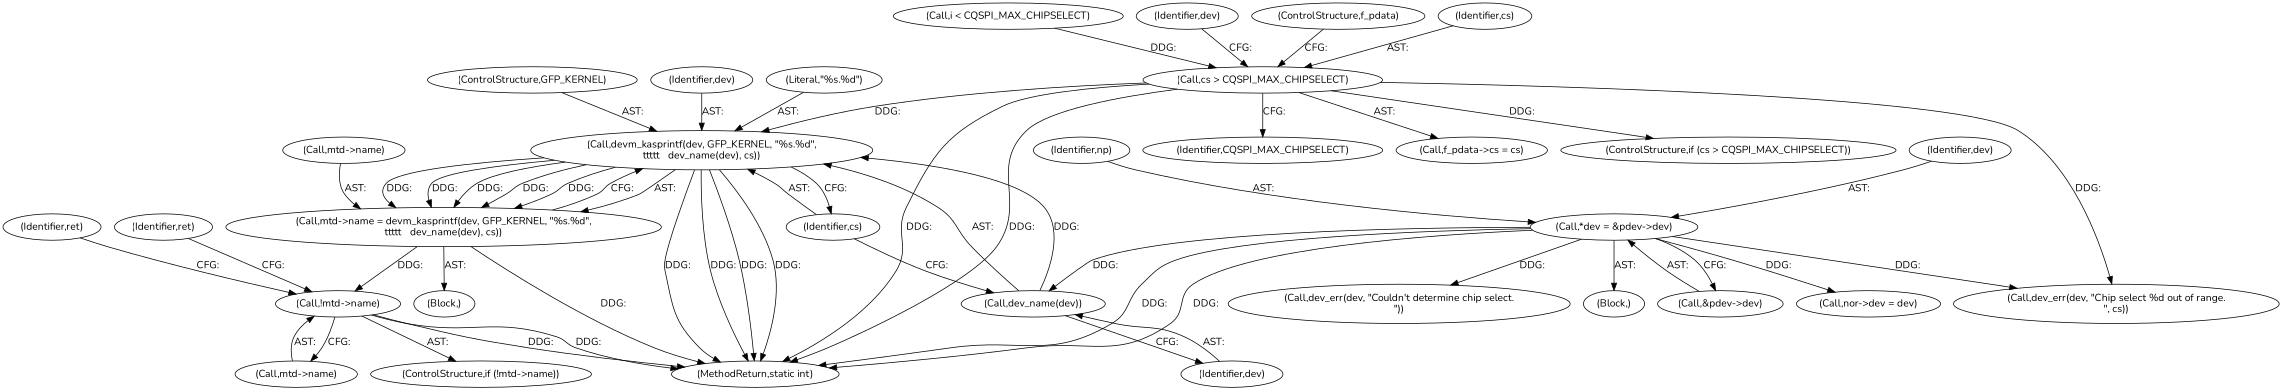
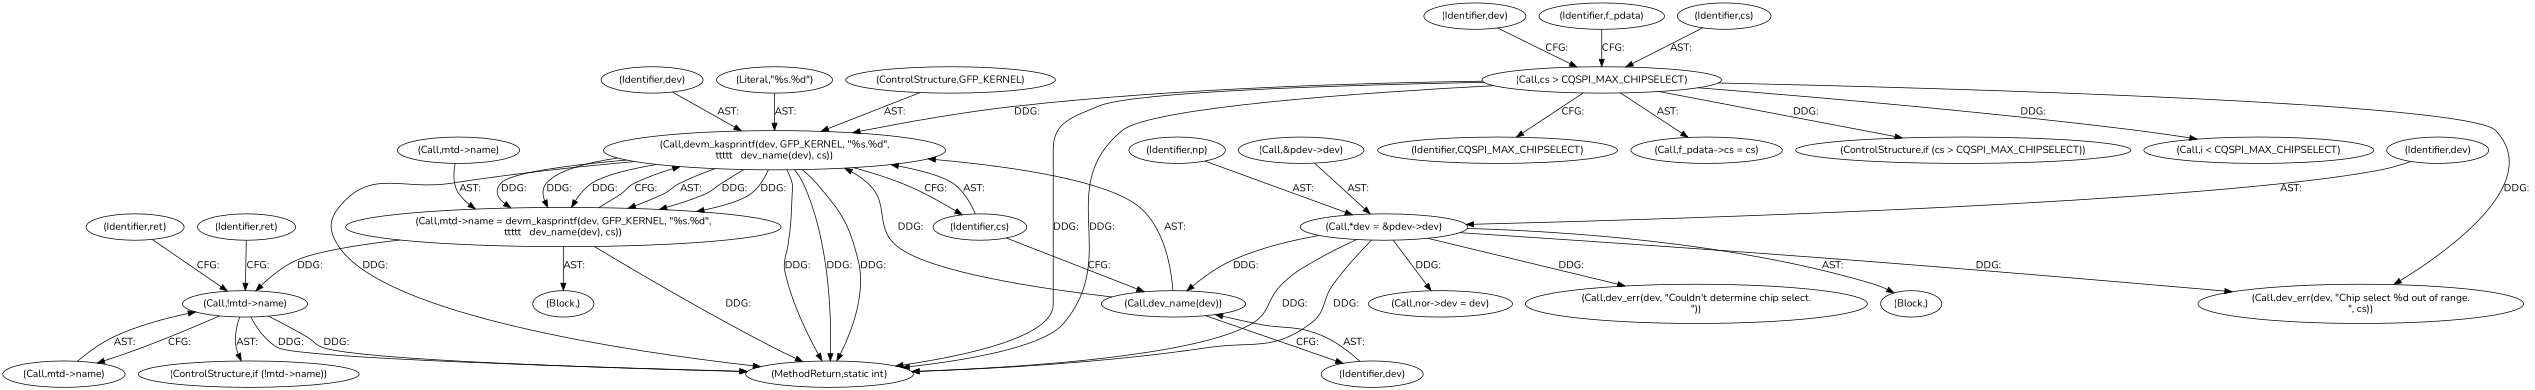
node "(ControlStructure,f_pdata)": label "(ControlStructure,f_pdata)" -> "(Identifier,f_pdata)"
edge "(Call,i < CQSPI_MAX_CHIPSELECT)" -> "(Call,cs > CQSPI_MAX_CHIPSELECT)": reversed
edge "(Call,*dev = &pdev->dev)" -> "(Call,&pdev->dev)": removed, label "CFG:"
